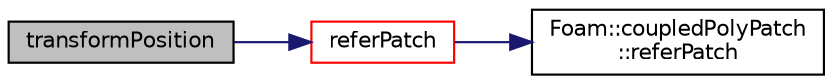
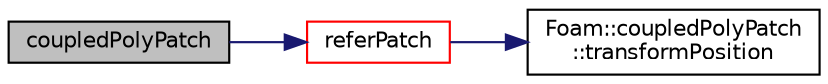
node "transformPosition": label "transformPosition" -> "coupledPolyPatch"
node "Foam::coupledPolyPatch ::referPatch": label "Foam::coupledPolyPatch ::referPatch" -> "Foam::coupledPolyPatch ::transformPosition"
